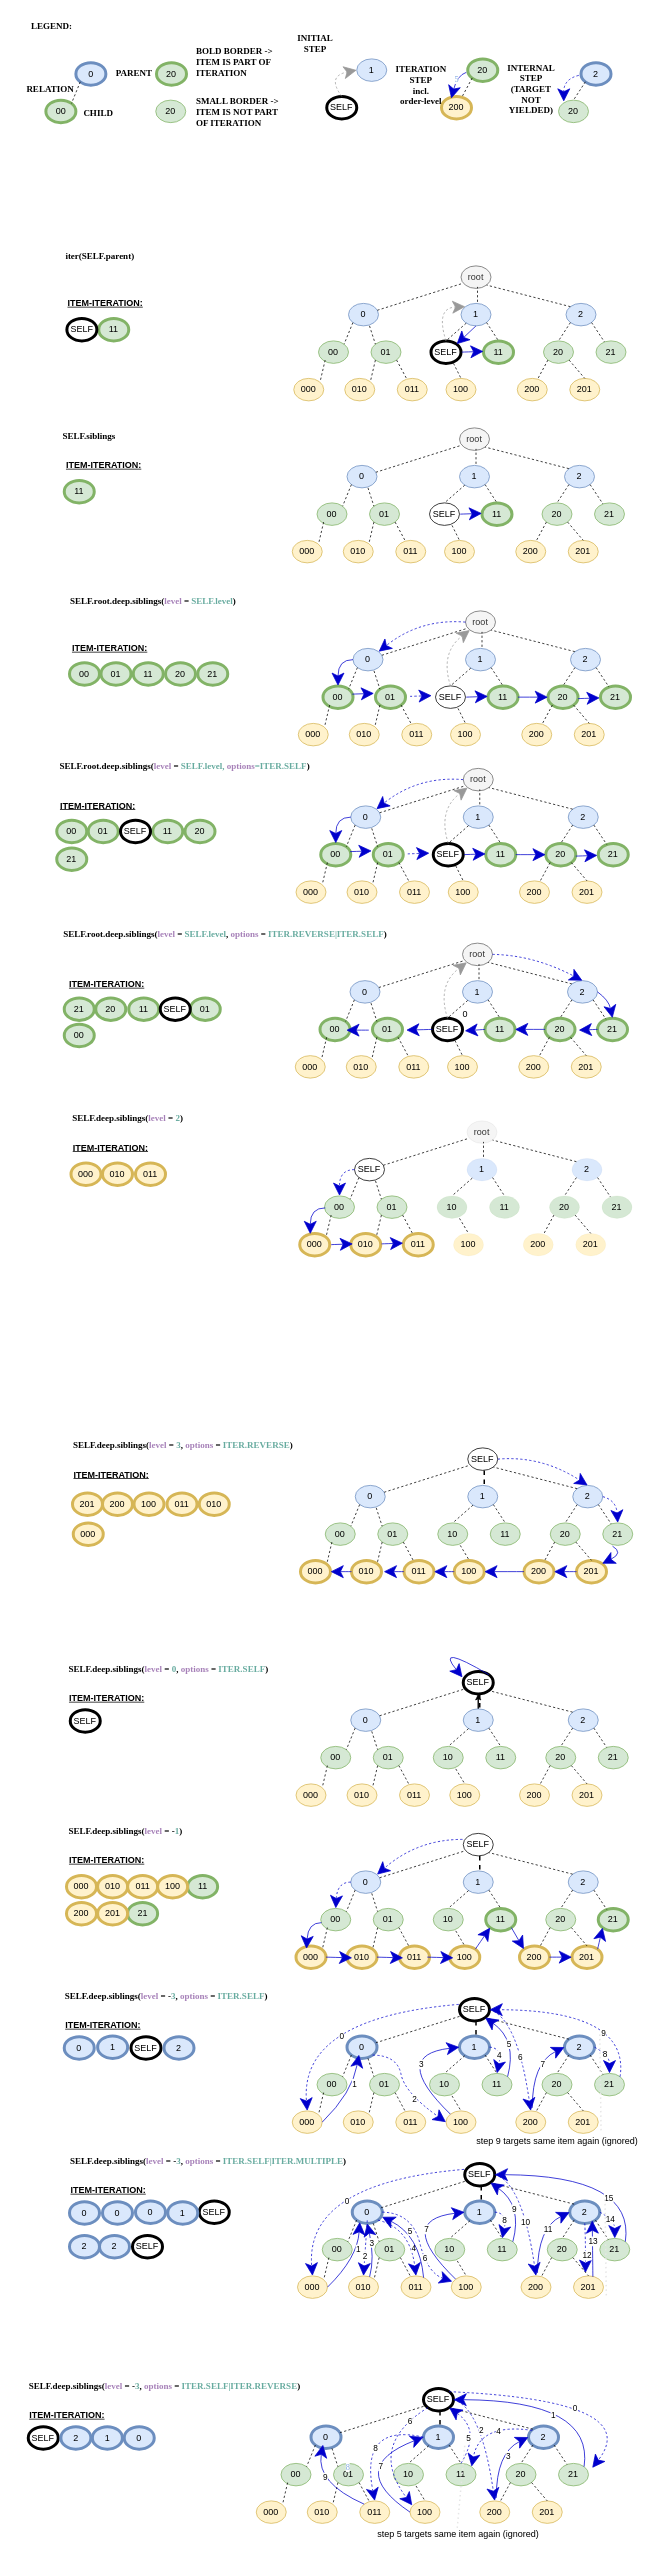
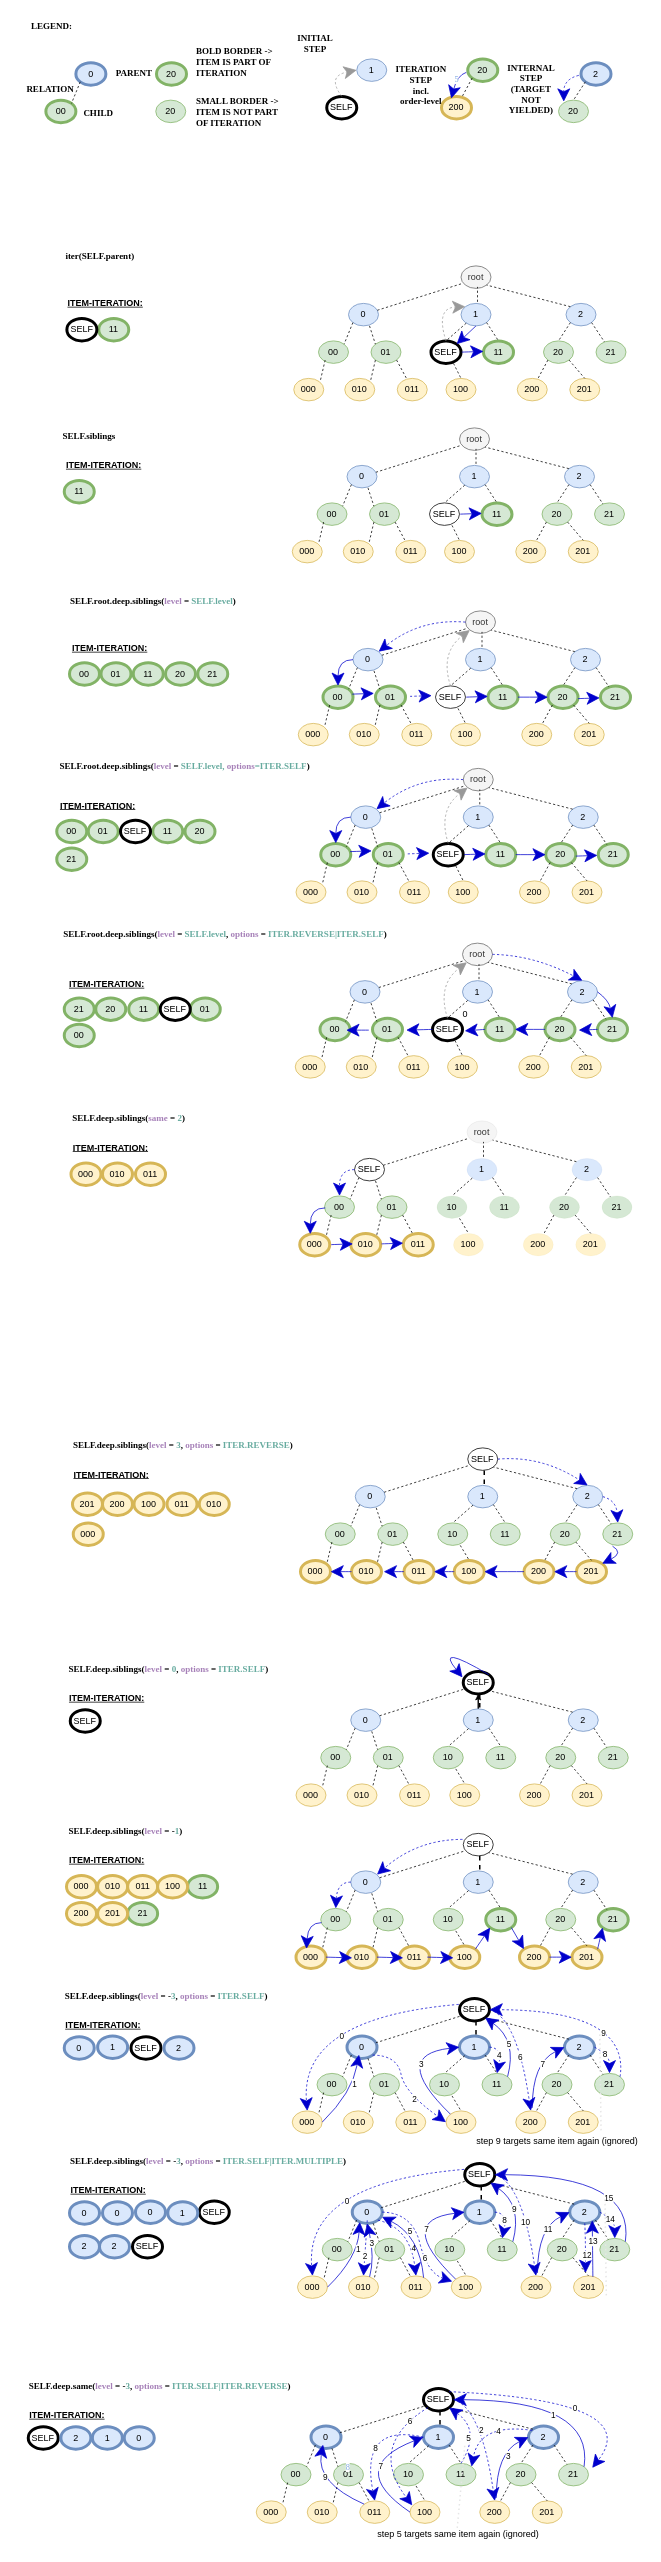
node "SELF.deep.siblings(level = 2)": label "SELF.deep.siblings(level = 2)" -> "SELF.deep.siblings(same = 2)"
node "SELF.deep.siblings(level = -3, options = ITER.SELF|ITER.REVERSE)": label "SELF.deep.siblings(level = -3, options = ITER.SELF|ITER.REVERSE)" -> "SELF.deep.same(level = -3, options = ITER.SELF|ITER.REVERSE)"
